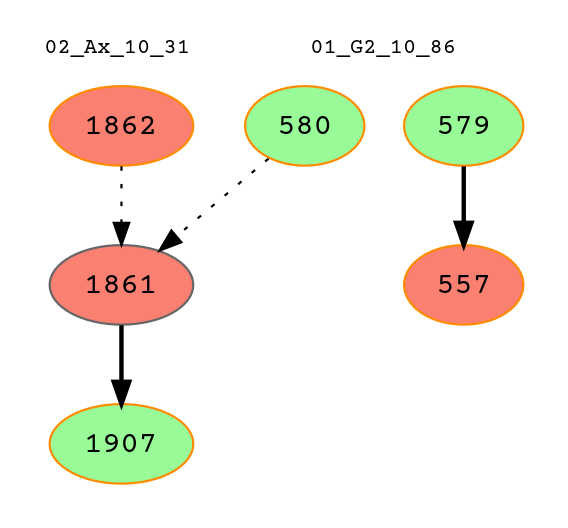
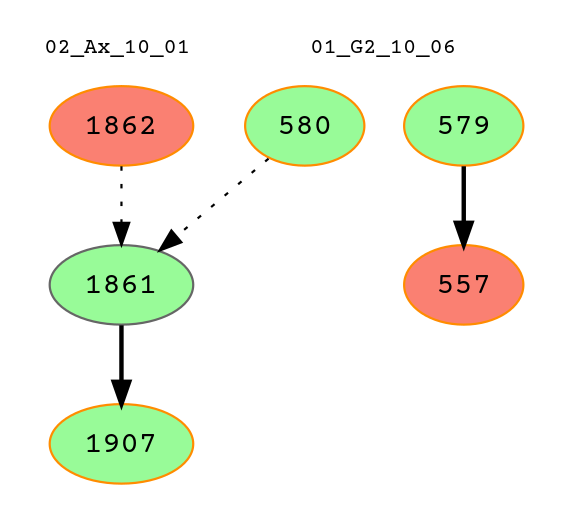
cluster "02_Ax_10_31": label "02_Ax_10_31" -> "02_Ax_10_01"
cluster "01_G2_10_86": label "01_G2_10_86" -> "01_G2_10_06"
node "1861": fillcolor salmon -> palegreen
